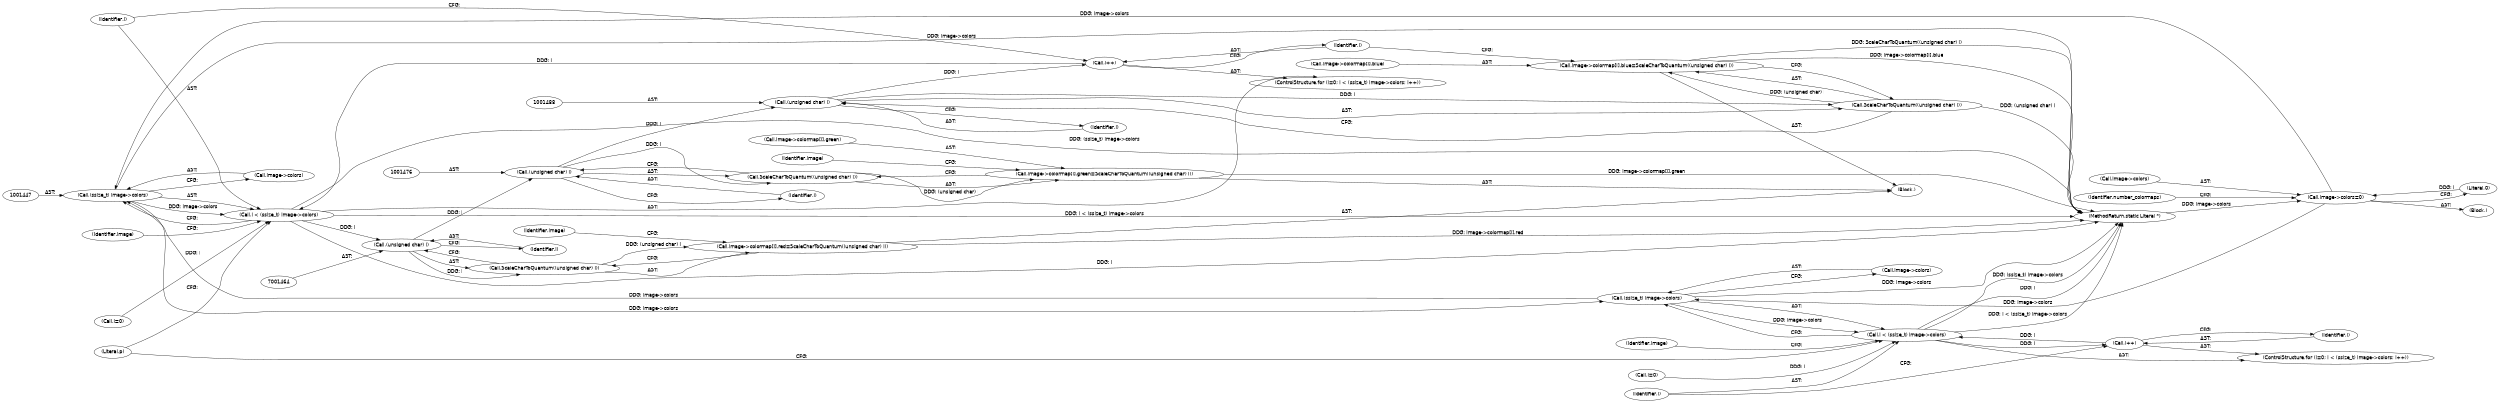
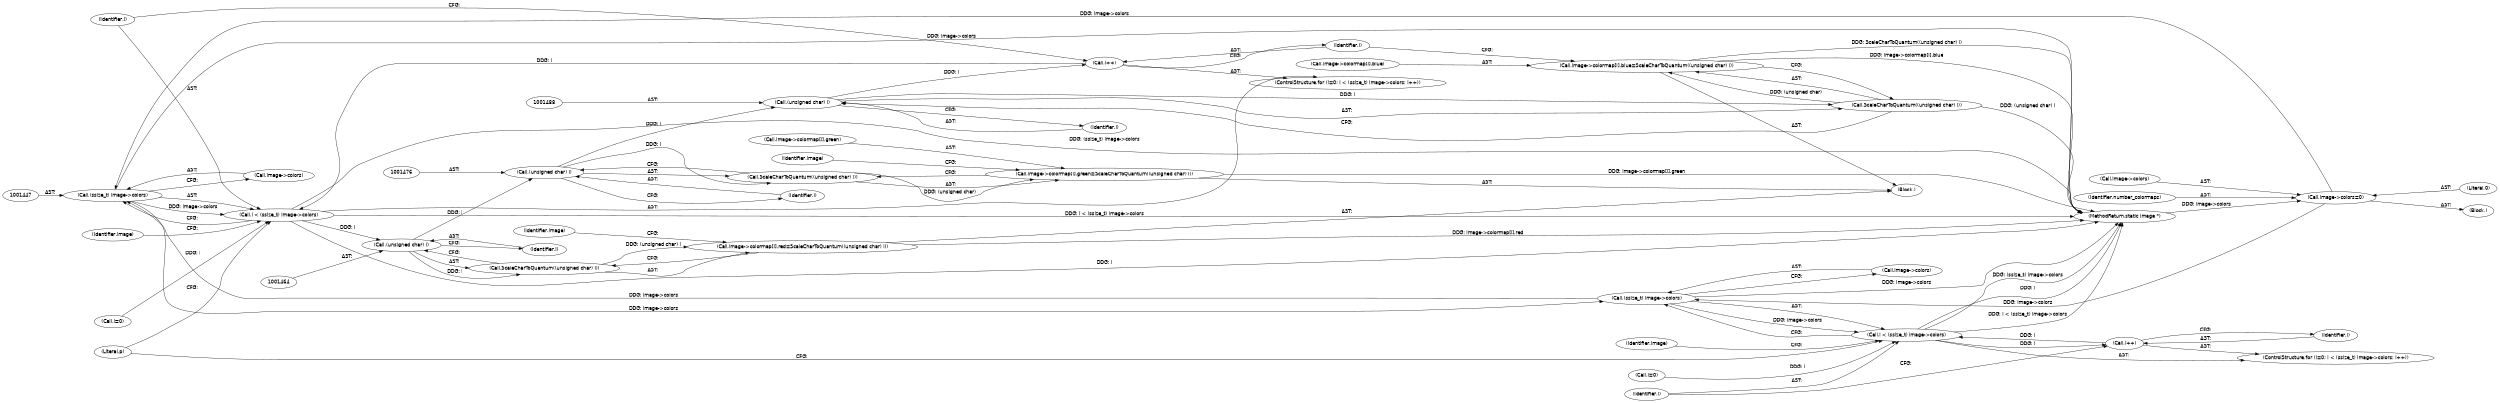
edge "(Literal,0)" -> "(Call,image->colors=0)": label "DDG: i" -> "AST: "
edge "(Identifier,number_colormaps)" -> "(Call,image->colors=0)": label "CFG: " -> "AST: "
edge "(Call,image->colors=0)" -> "(Literal,0)": removed, label "CFG:"
node "(MethodReturn,static Literal *)": label "(MethodReturn,static Literal *)" -> "(MethodReturn,static Image *)"
node "7001464": label "7001464" -> "1001464"
